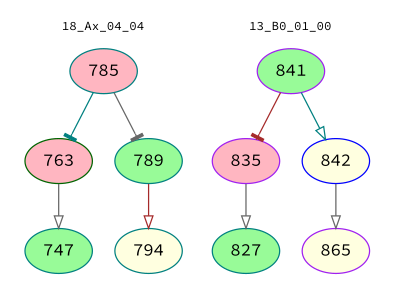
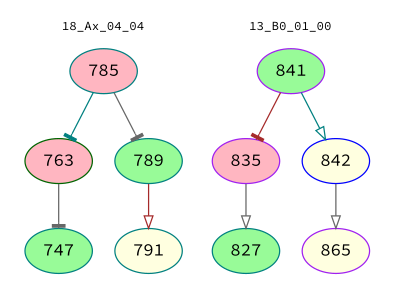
edge "763" -> "747": arrowhead onormal -> tee
node "794": label "794" -> "791"
